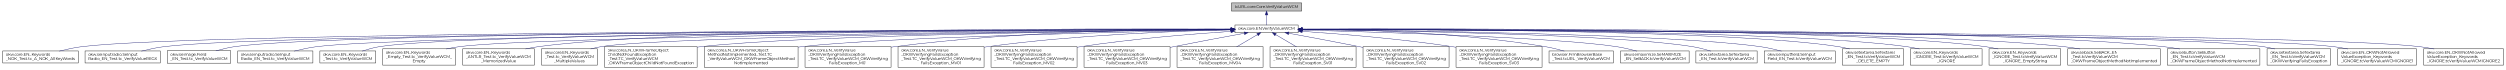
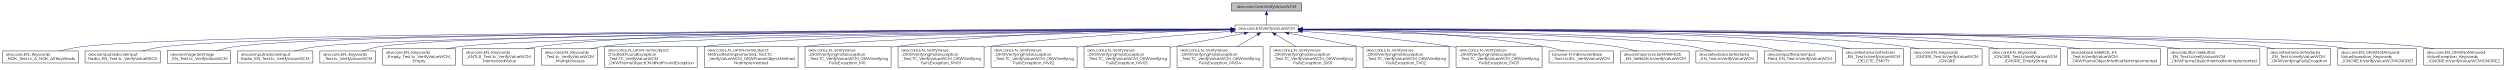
node "tcURL.core.Core.VerifyValueWCM": label "tcURL.core.Core.VerifyValueWCM" -> "okw.core.Core.VerifyValueWCM"
node "okw.seimage.Field _EN_Test.tc_VerifyValueWCM": label "okw.seimage.Field _EN_Test.tc_VerifyValueWCM" -> "okw.seimage.SeImage _EN_Test.tc_VerifyValueWCM"
